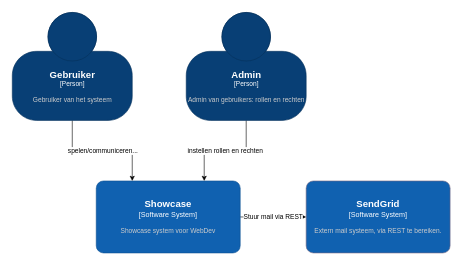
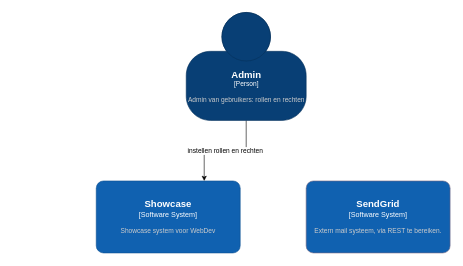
node "Gebruiker [Person] Gebruiker van het systeem": removed
edge "Gebruiker [Person] Gebruiker van het systeem" -> "Showcase [Software System] Showcase system voor WebDev": removed, label "spelen/communiceren..."
edge "Showcase [Software System] Showcase system voor WebDev" -> "SendGrid [Software System] Extern mail systeem, via REST te bereiken.": removed, label "Stuur mail via REST"
